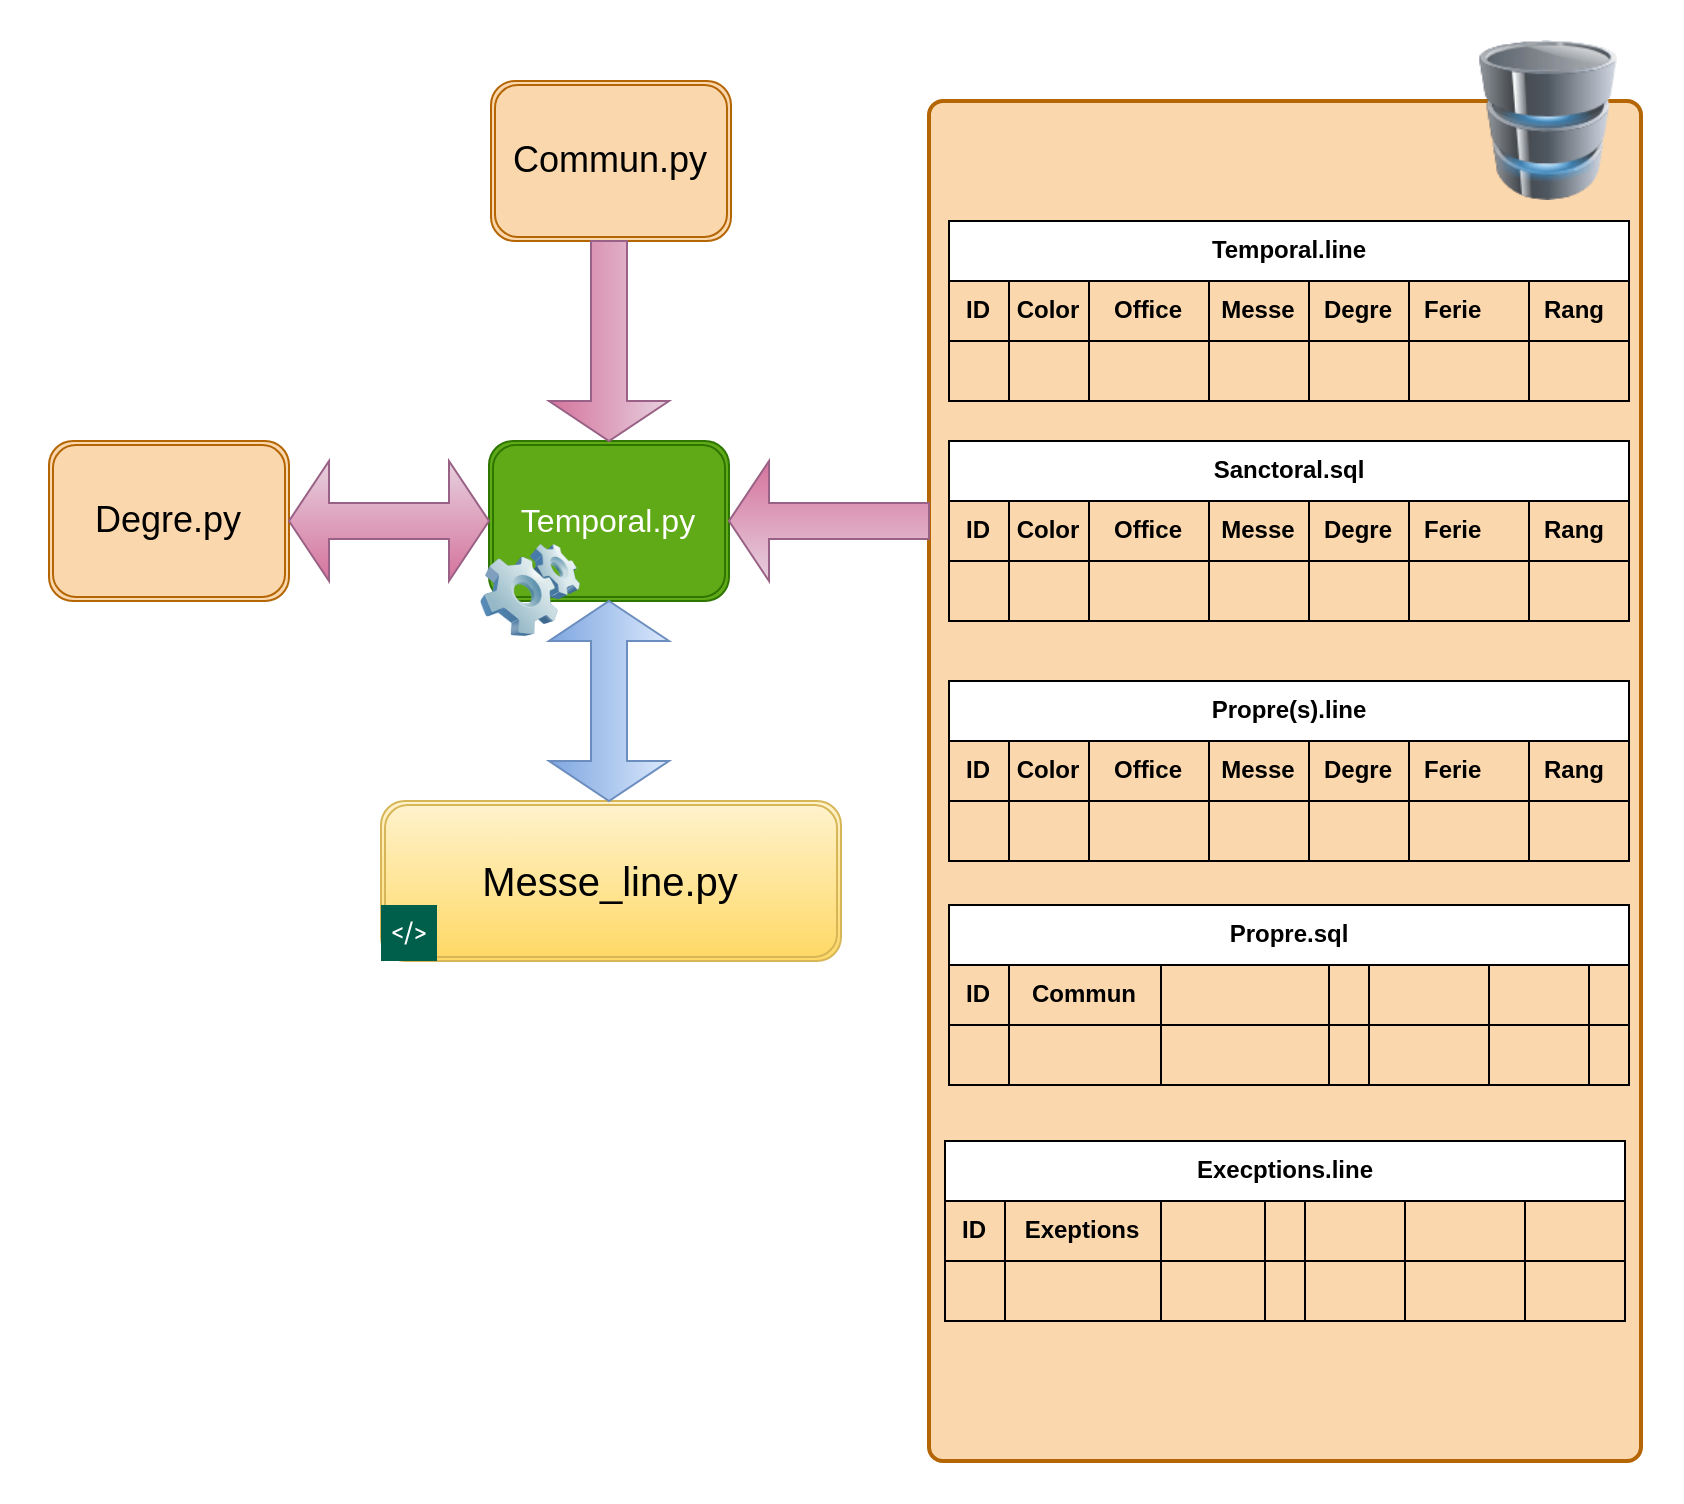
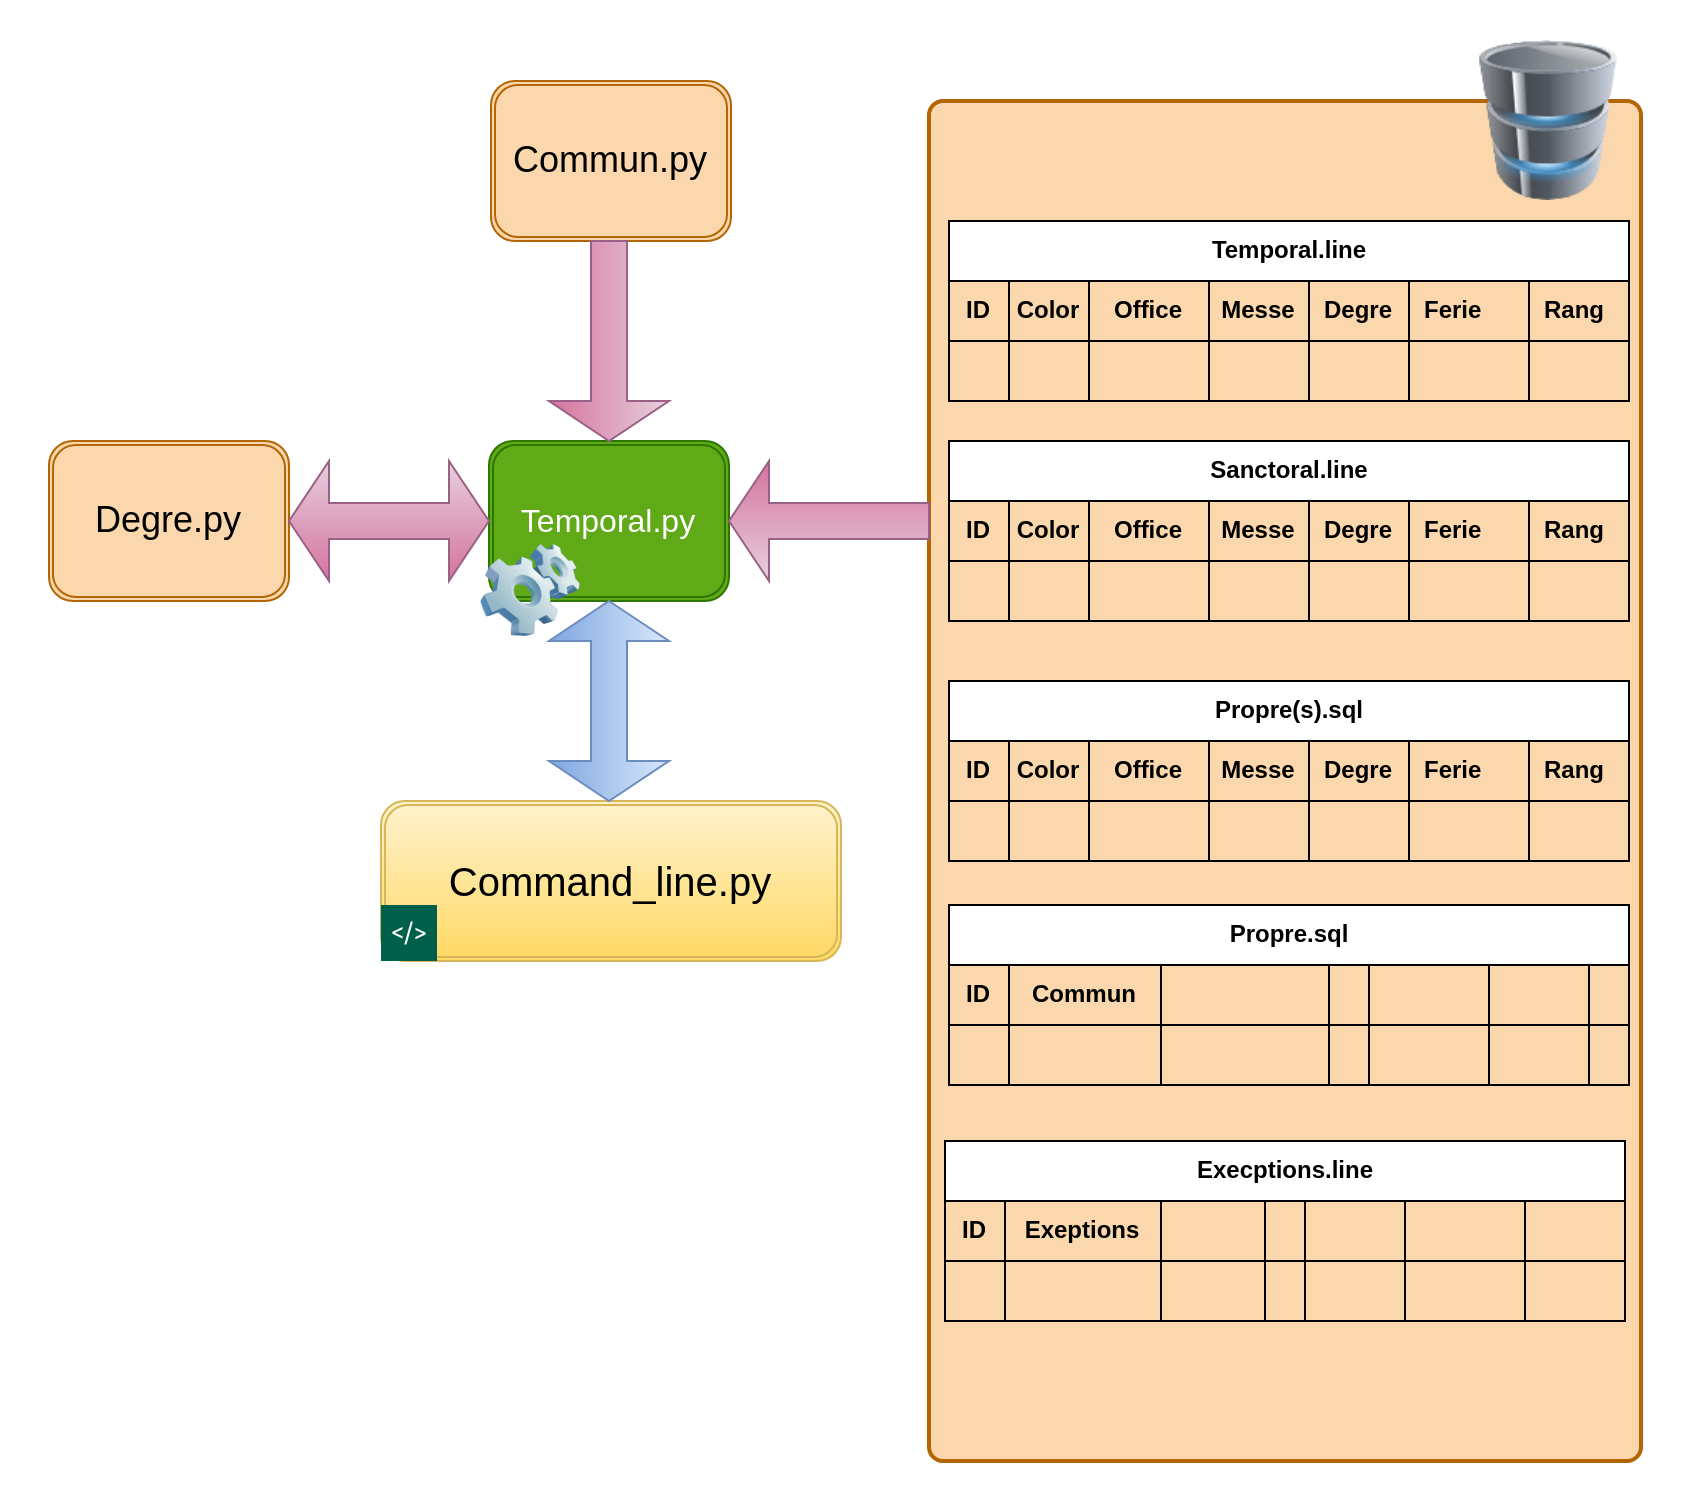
node "Sanctoral.sql": label "Sanctoral.sql" -> "Sanctoral.line"
node "Propre(s).line": label "Propre(s).line" -> "Propre(s).sql"
node "Messe_line.py": label "Messe_line.py" -> "Command_line.py"
